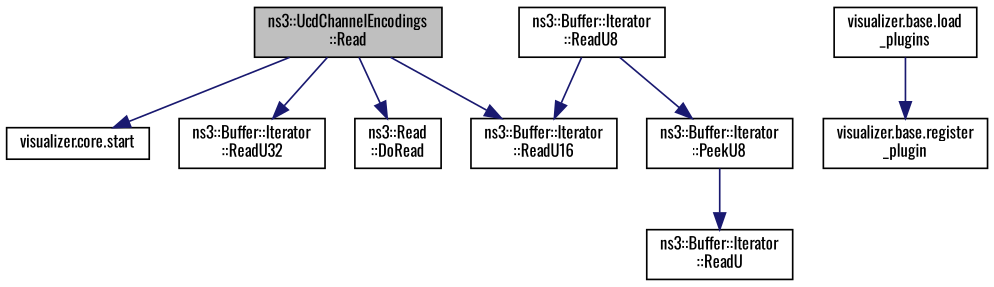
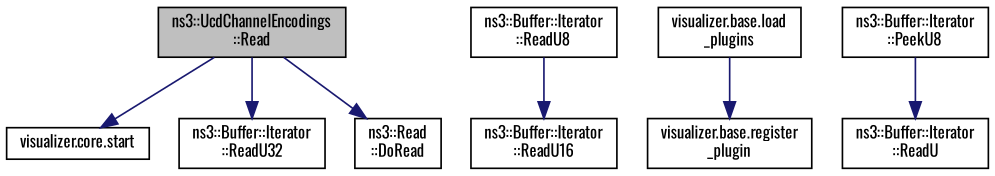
edge "ns3::Buffer::Iterator ::ReadU8" -> "ns3::Buffer::Iterator ::PeekU8": removed
edge "ns3::UcdChannelEncodings ::Read" -> "ns3::Buffer::Iterator ::ReadU16": removed
